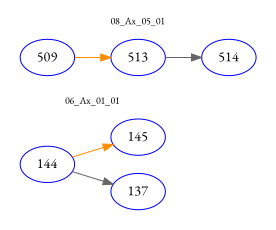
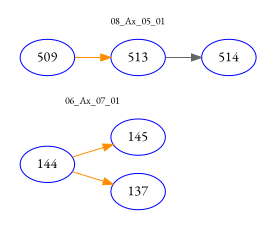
cluster "06_Ax_01_01": label "06_Ax_01_01" -> "06_Ax_07_01"
edge "144" -> "137": color gray40 -> darkorange
